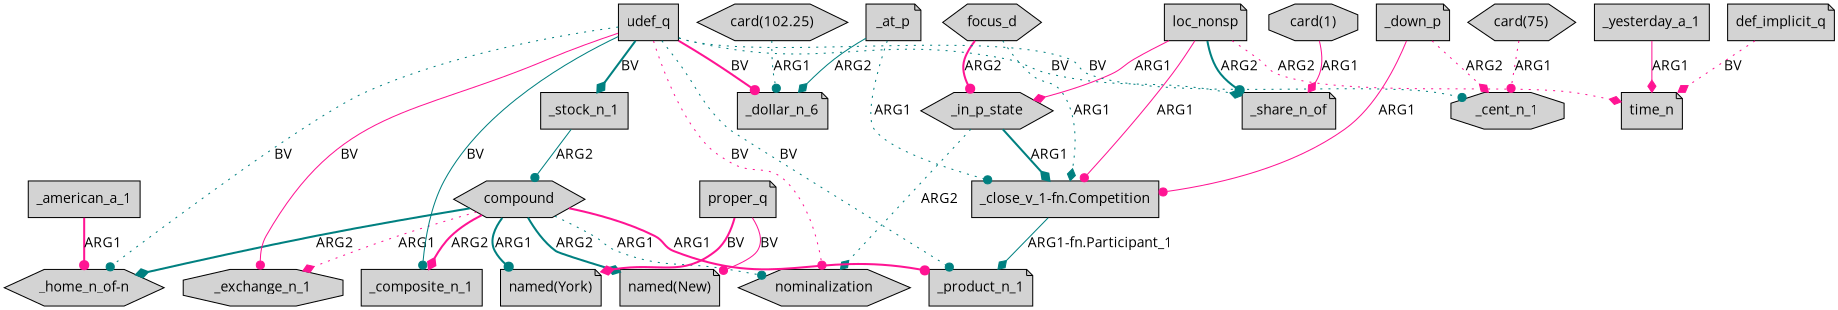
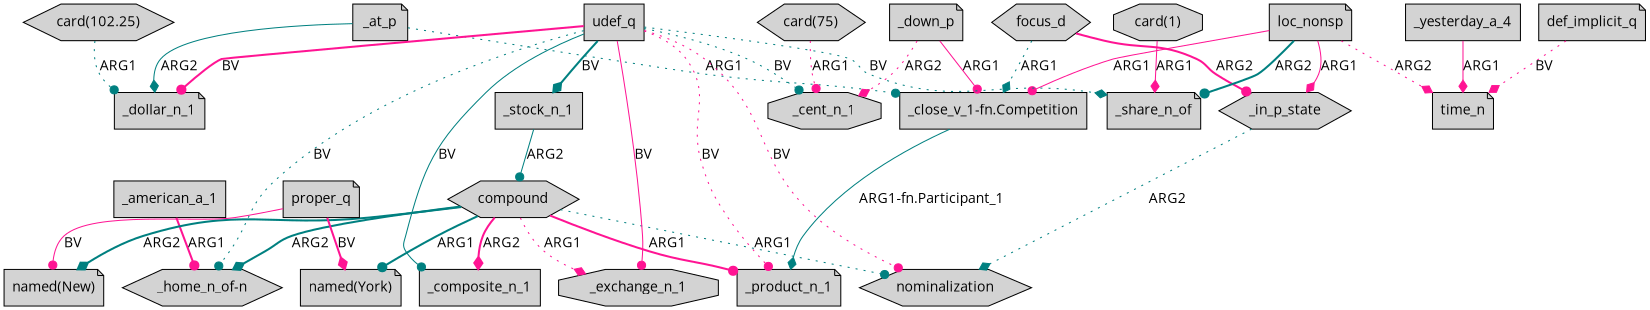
node "_yesterday_a_1": label "_yesterday_a_1" -> "_yesterday_a_4"
node "_dollar_n_6": label "_dollar_n_6" -> "_dollar_n_1"
edge "_in_p_state" -> "_close_v_1-fn.Competition": removed, label "ARG1"
edge "udef_q" -> "_product_n_1": color teal -> deeppink
